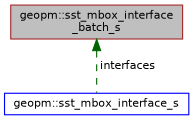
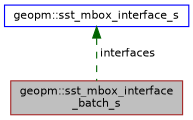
edge "geopm::sst_mbox_interface_s" -> "geopm::sst_mbox_interface _batch_s": reversed
